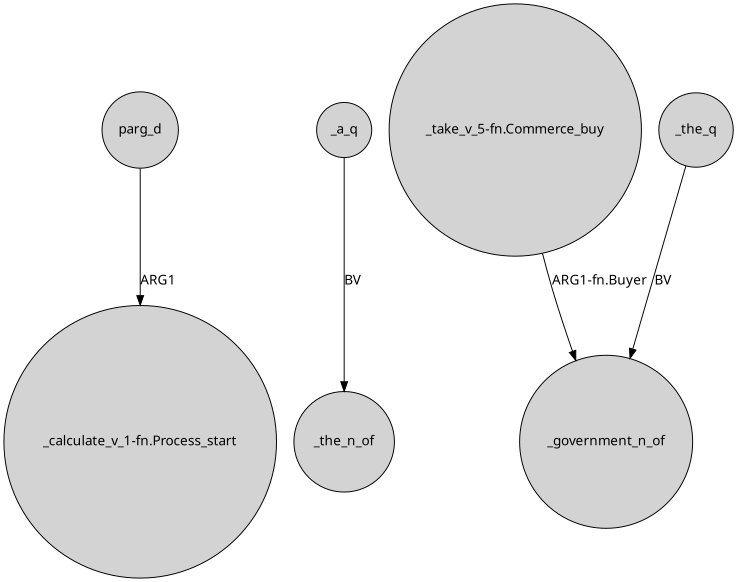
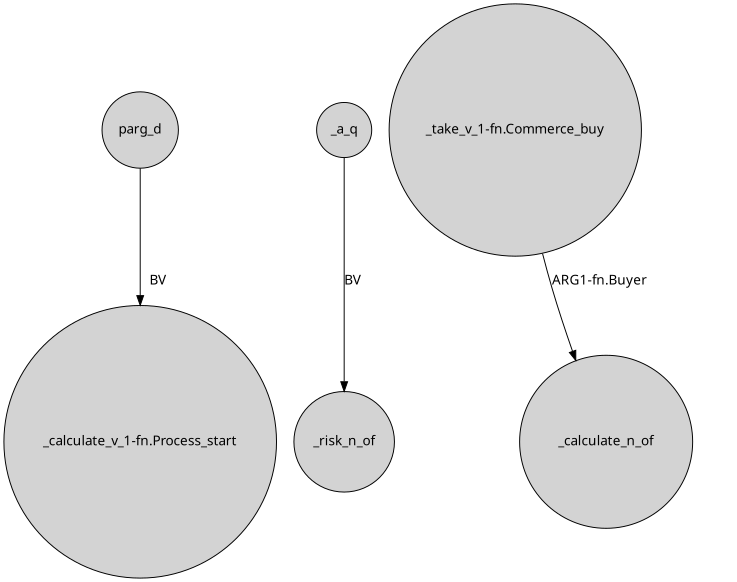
node "_take_v_5-fn.Commerce_buy": label "_take_v_5-fn.Commerce_buy" -> "_take_v_1-fn.Commerce_buy"
node "_the_q": removed
edge "parg_d" -> "_calculate_v_1-fn.Process_start": label "ARG1" -> "BV"
node "_the_n_of": label "_the_n_of" -> "_risk_n_of"
node "_government_n_of": label "_government_n_of" -> "_calculate_n_of"
